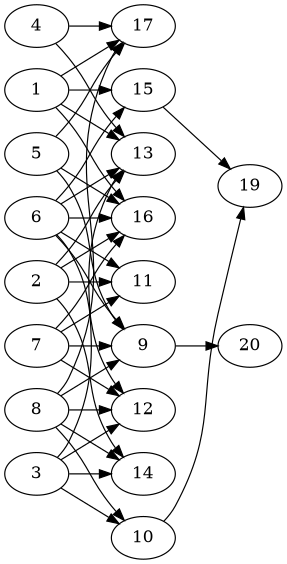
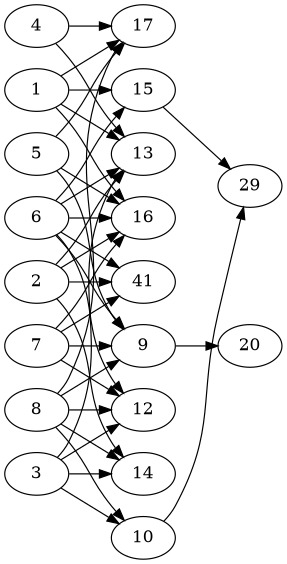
node "19": label "19" -> "29"
node "11": label "11" -> "41"
